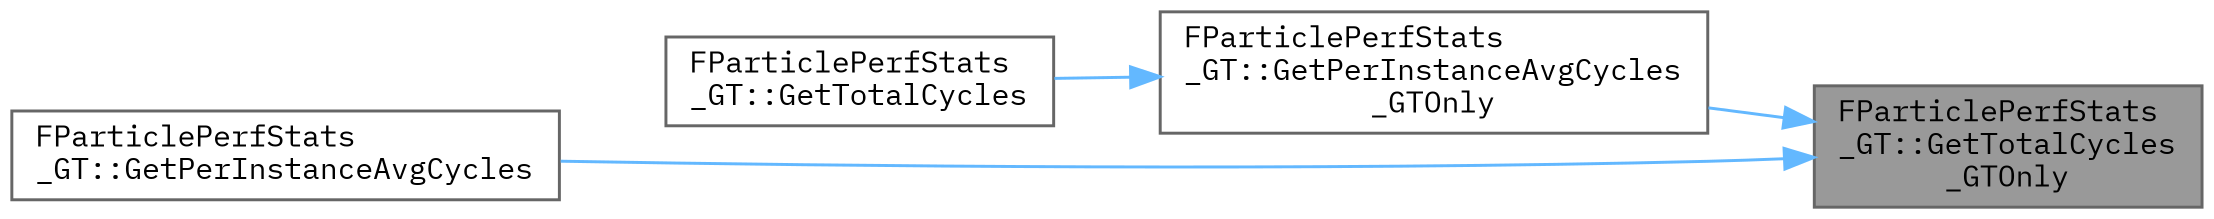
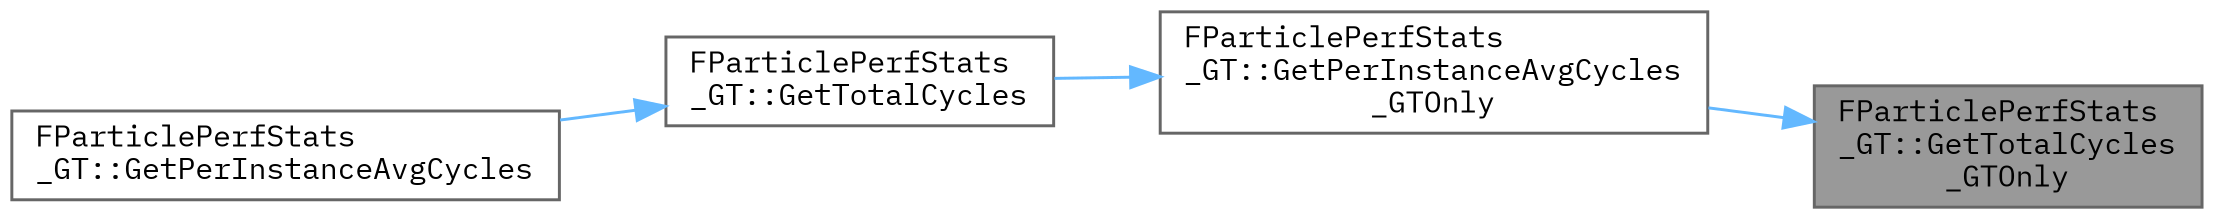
edge "FParticlePerfStats _GT::GetPerInstanceAvgCycles" -> "FParticlePerfStats _GT::GetTotalCycles _GTOnly": now "FParticlePerfStats _GT::GetPerInstanceAvgCycles" -> "FParticlePerfStats _GT::GetTotalCycles"
